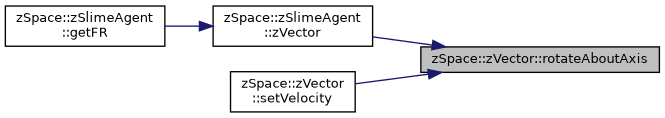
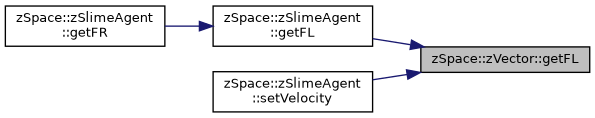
node "zSpace::zSlimeAgent ::zVector": label "zSpace::zSlimeAgent ::zVector" -> "zSpace::zSlimeAgent ::getFL"
node "zSpace::zVector::rotateAboutAxis": label "zSpace::zVector::rotateAboutAxis" -> "zSpace::zVector::getFL"
node "zSpace::zVector ::setVelocity": label "zSpace::zVector ::setVelocity" -> "zSpace::zSlimeAgent ::setVelocity"
